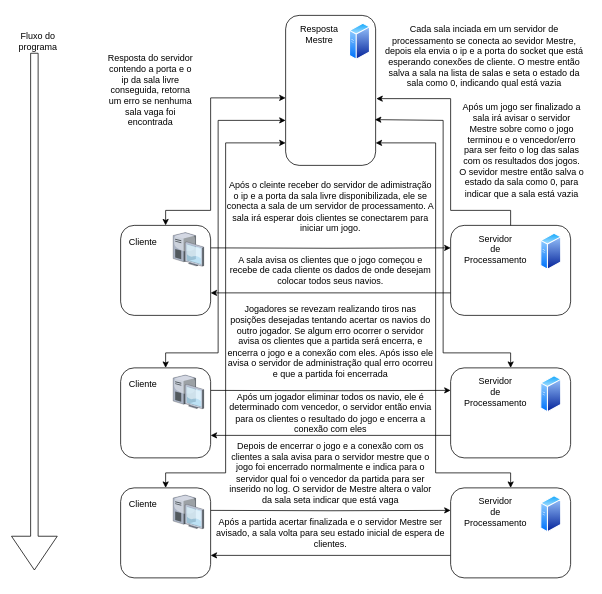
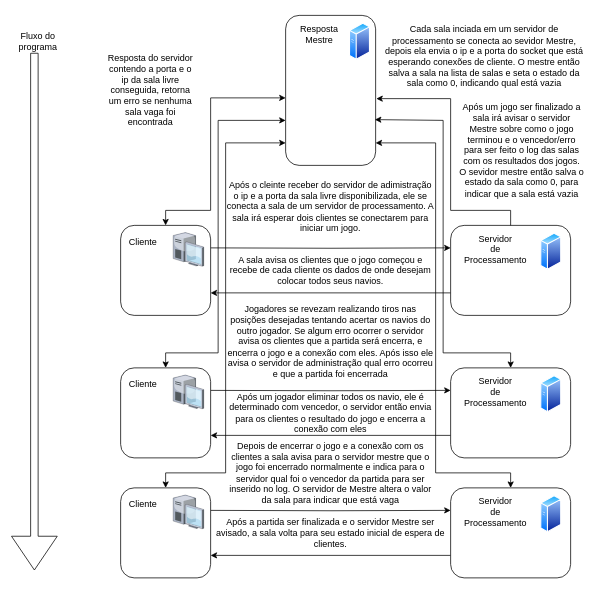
node "Depois de encerrar o jogo e a conexão com os clientes a sala avisa para o servidor mestre que o jogo foi encerrado normalmente e indica para o servidor qual foi o vencedor da partida para ser inserido no log. O servidor de Mestre altera o valor da sala seta indicar que está vaga": label "Depois de encerrar o jogo e a conexão com os clientes a sala avisa para o servidor mestre que o jogo foi encerrado normalmente e indica para o servidor qual foi o vencedor da partida para ser inserido no log. O servidor de Mestre altera o valor da sala seta indicar que está vaga" -> "Depois de encerrar o jogo e a conexão com os clientes a sala avisa para o servidor mestre que o jogo foi encerrado normalmente e indica para o servidor qual foi o vencedor da partida para ser inserido no log. O servidor de Mestre altera o valor da sala para indicar que está vaga"
node "Após a partida acertar finalizada e o servidor Mestre ser avisado, a sala volta para seu estado inicial de espera de clientes.": label "Após a partida acertar finalizada e o servidor Mestre ser avisado, a sala volta para seu estado inicial de espera de clientes." -> "Após a partida ser finalizada e o servidor Mestre ser avisado, a sala volta para seu estado inicial de espera de clientes."
